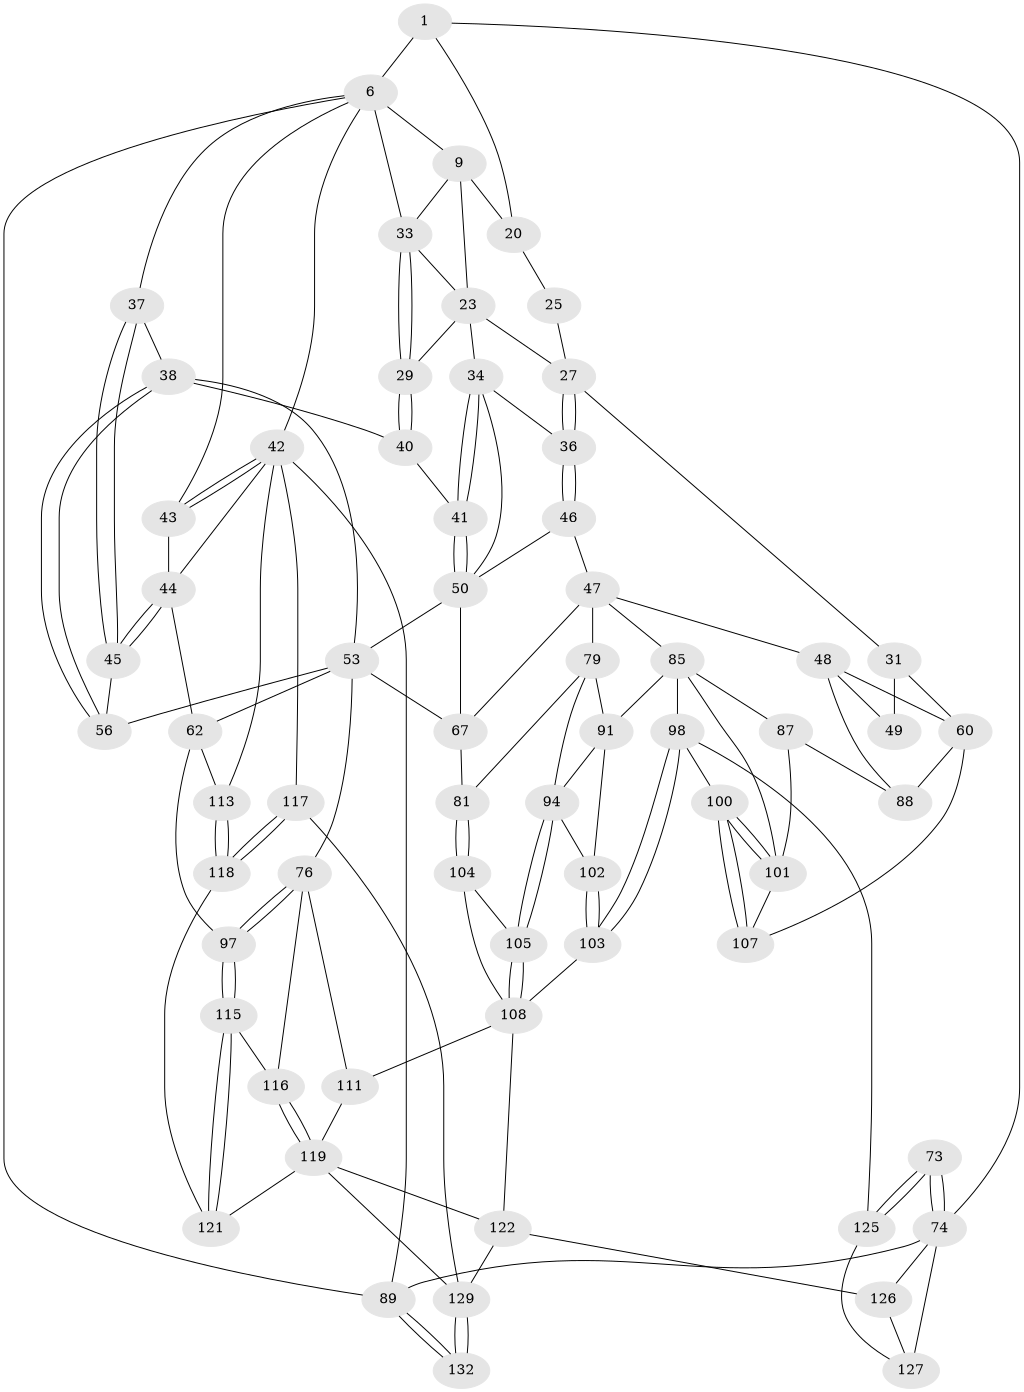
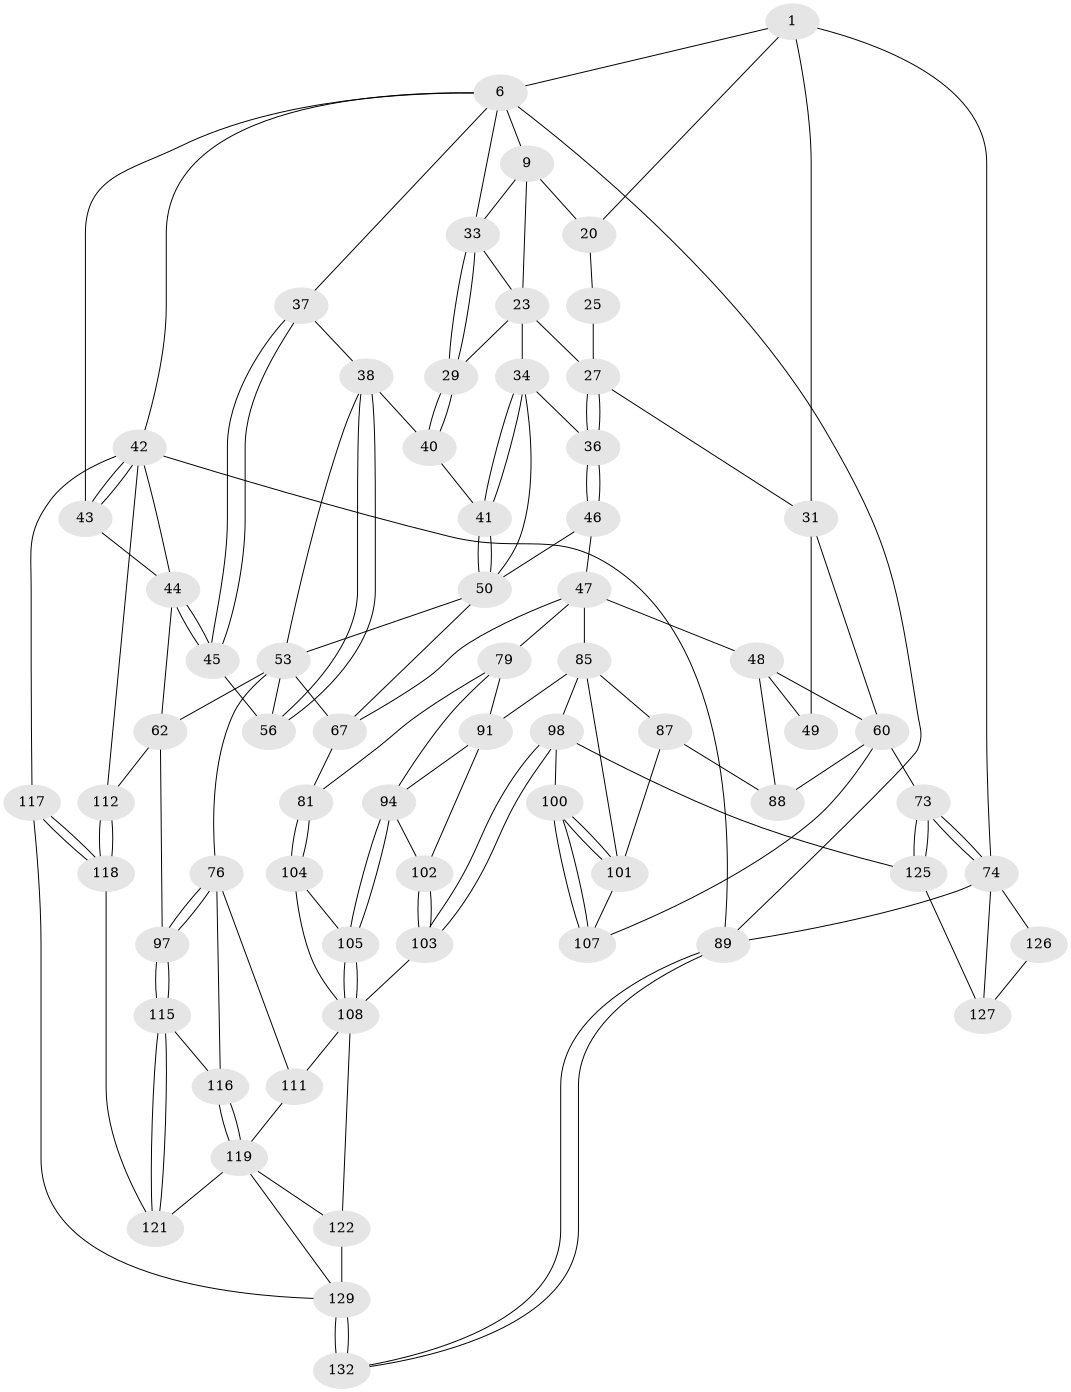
edge "1" -- "31": added
edge "60" -- "73": added
node "113": label "113" -> "112"
edge "122" -- "126": removed
